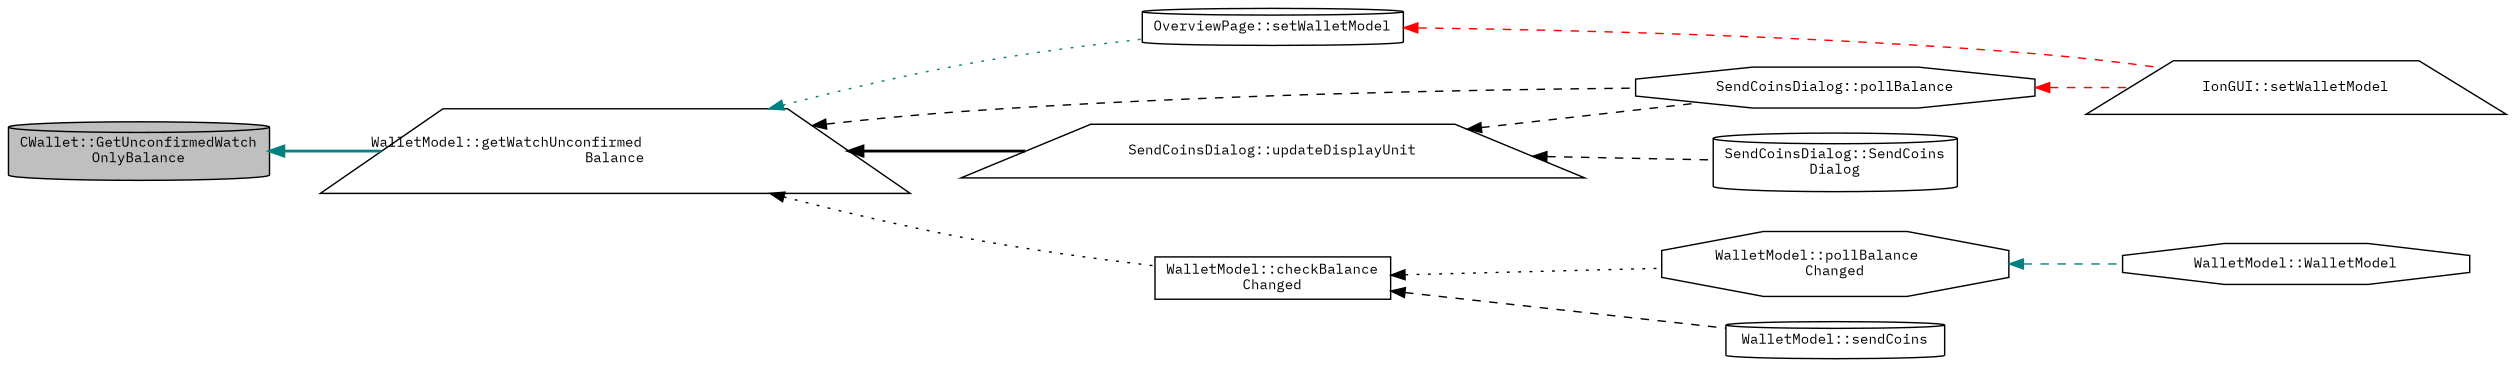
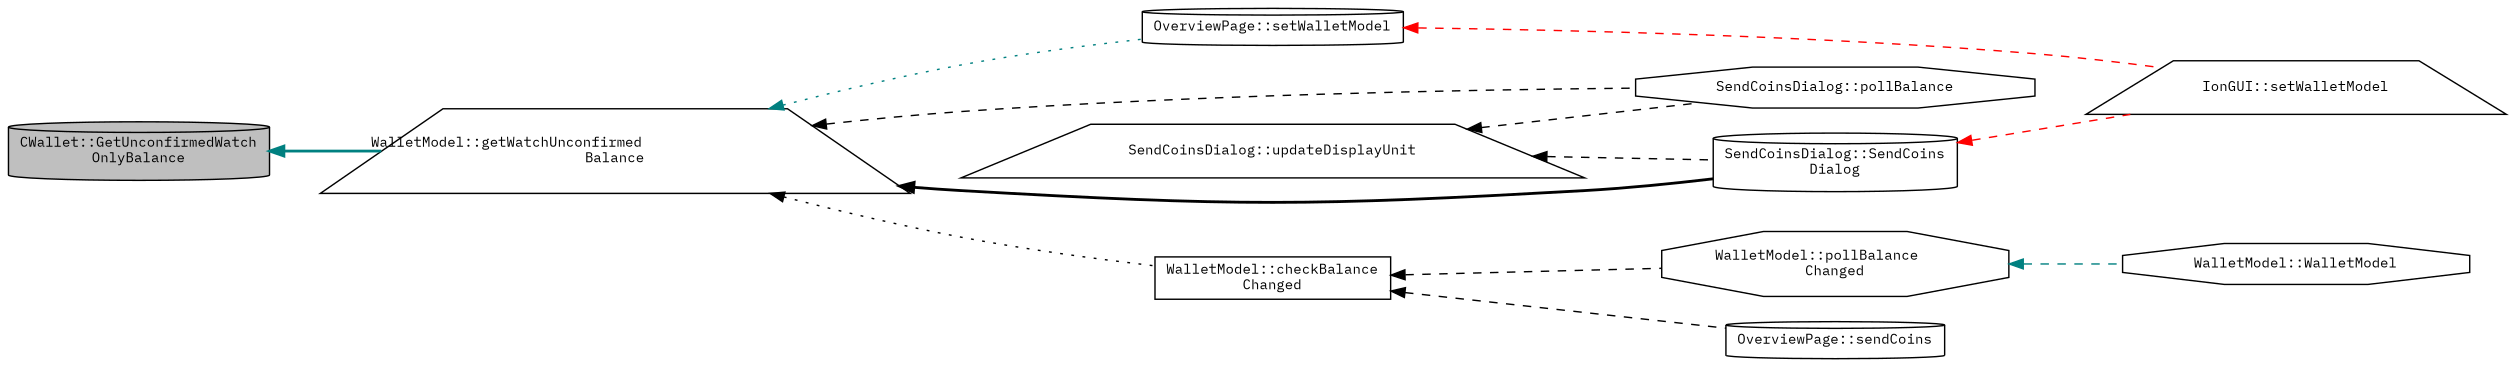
edge "IonGUI::setWalletModel" -> "SendCoinsDialog::pollBalance": now "IonGUI::setWalletModel" -> "SendCoinsDialog::SendCoins Dialog"
edge "SendCoinsDialog::updateDisplayUnit" -> "WalletModel::getWatchUnconfirmed Balance": now "SendCoinsDialog::SendCoins Dialog" -> "WalletModel::getWatchUnconfirmed Balance"
edge "WalletModel::pollBalance Changed" -> "WalletModel::checkBalance Changed": style dotted -> dashed
node "WalletModel::sendCoins": label "WalletModel::sendCoins" -> "OverviewPage::sendCoins"
